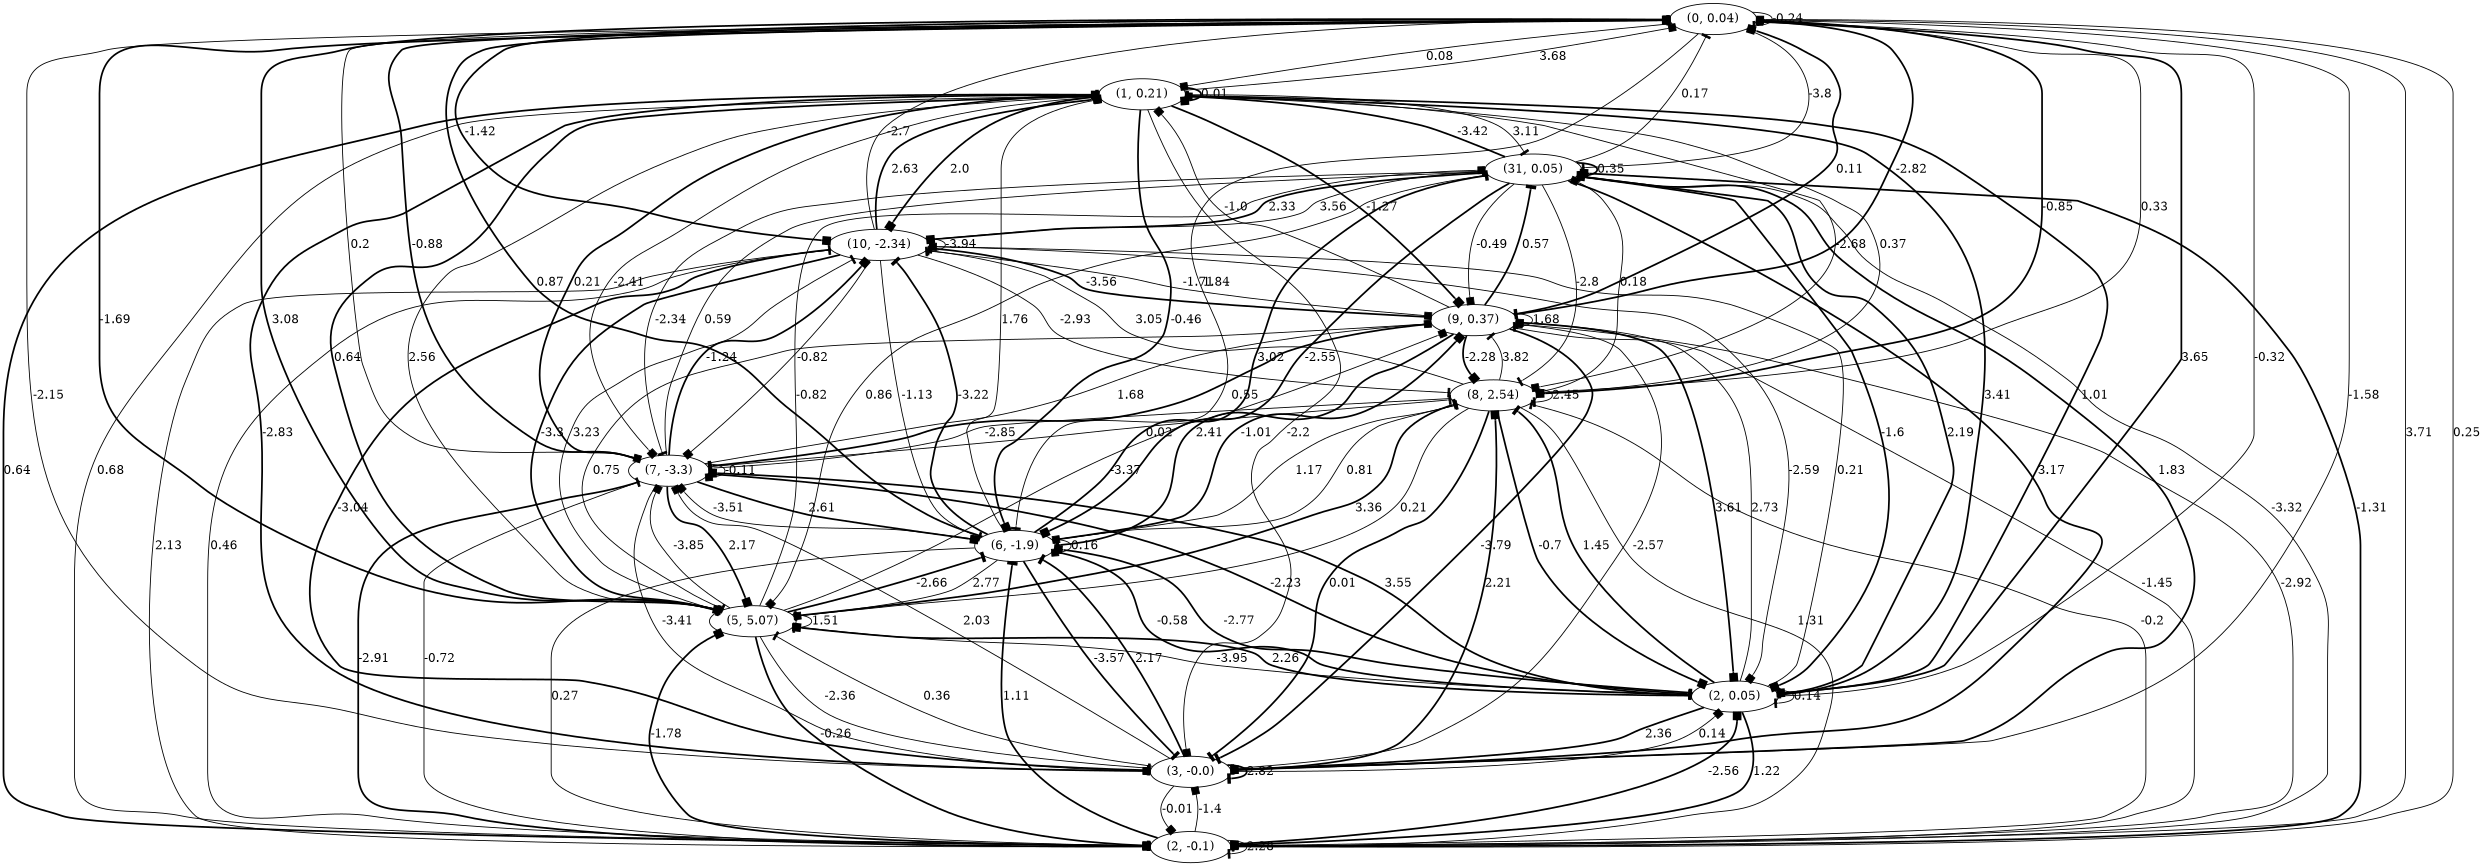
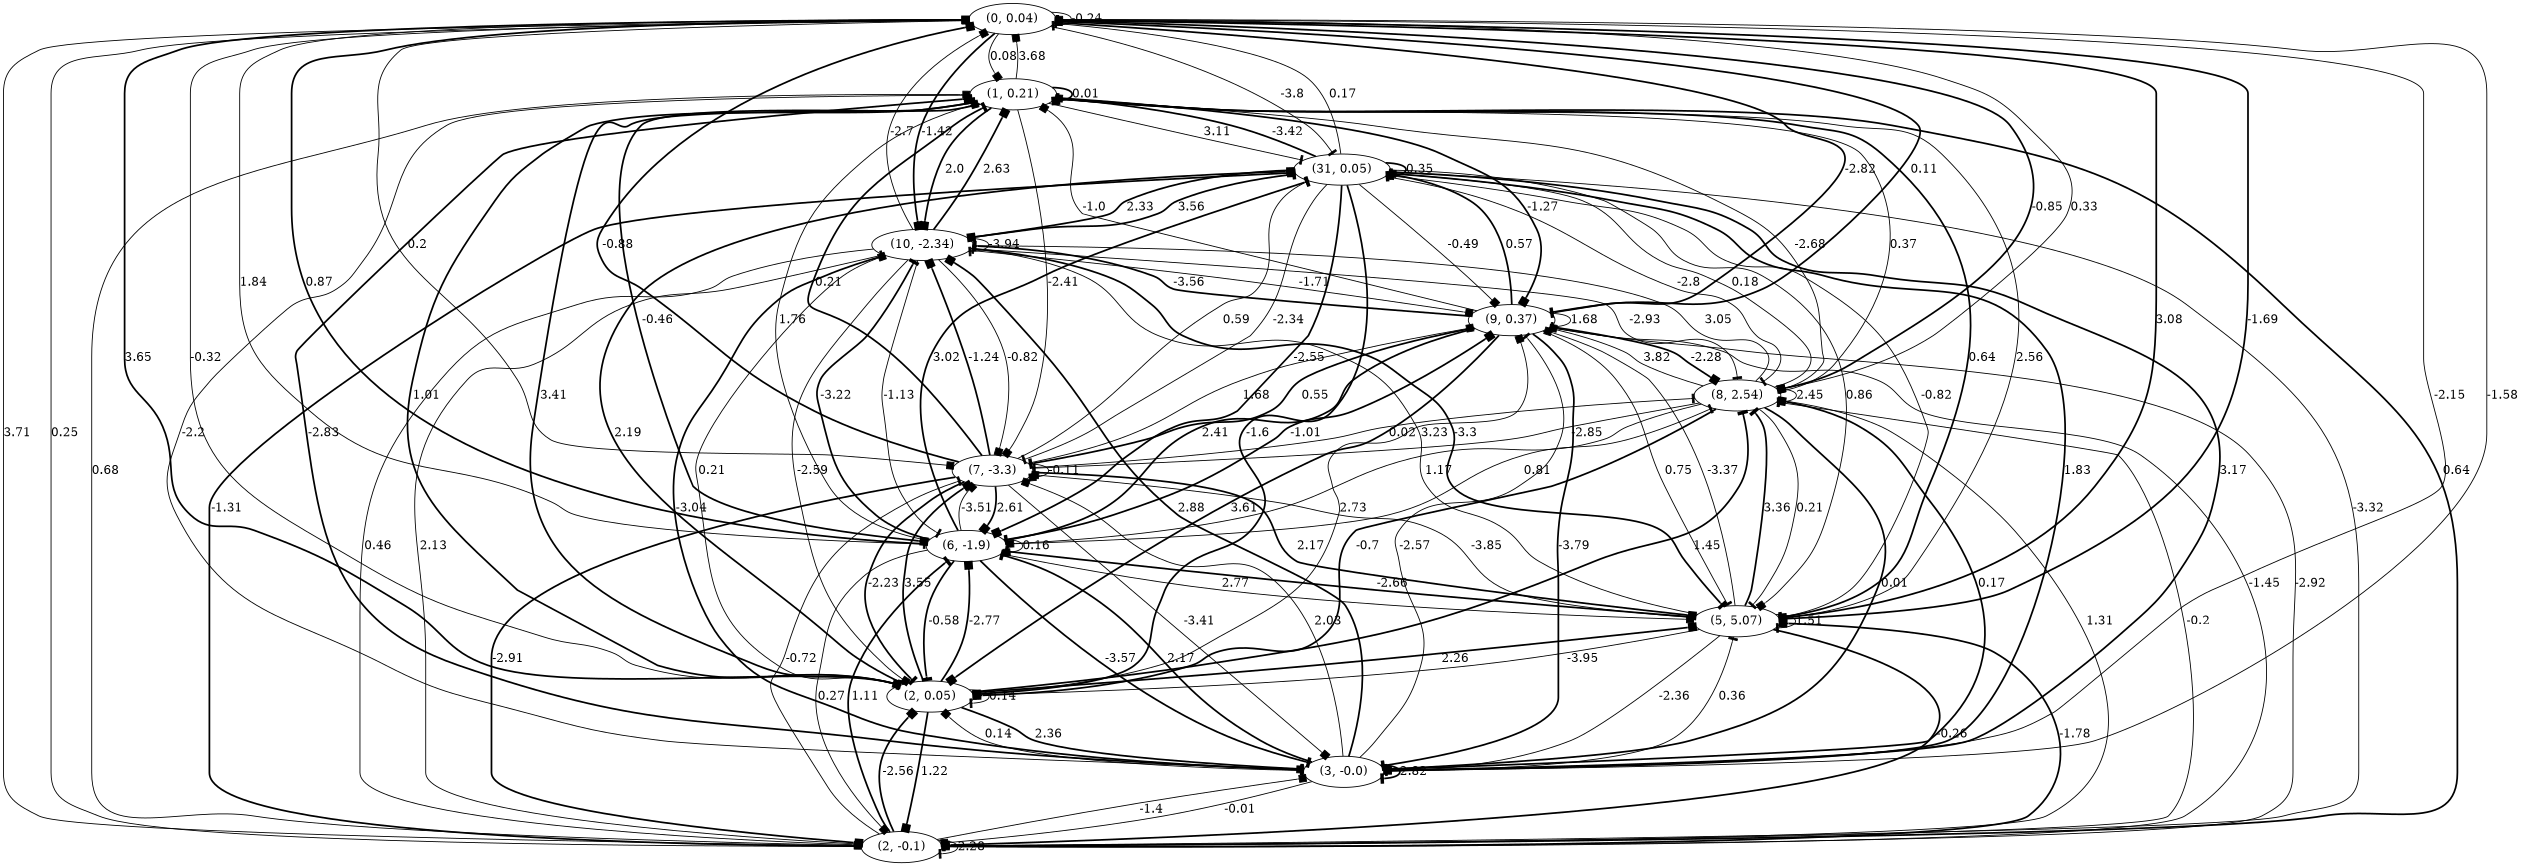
edge "(10, -2.34)" -> "(31, 0.05)": style solid -> bold
edge "(3, -0.0)" -> "(10, -2.34)": added, label "2.88"
edge "(3, -0.0)" -> "(8, 2.54)": label "2.21" -> "0.17"
